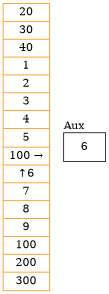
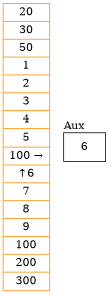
node "20": text "40" -> "50"
